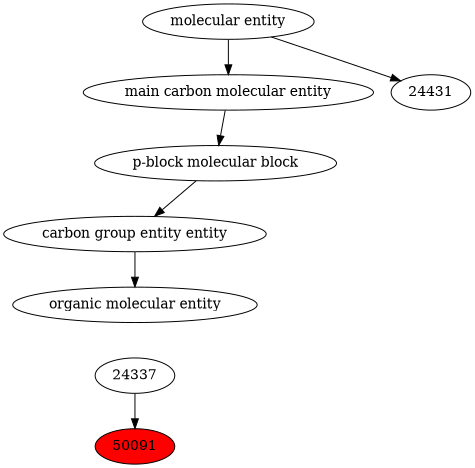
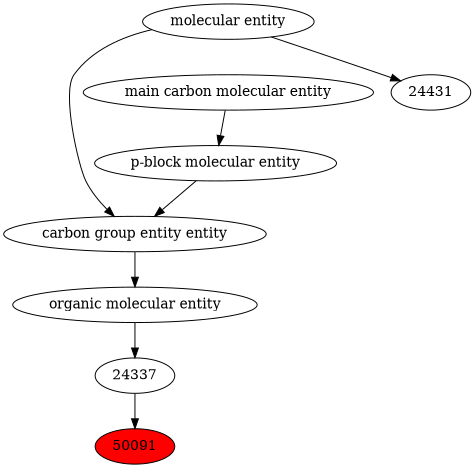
edge "molecular entity" -> "main carbon molecular entity": now "molecular entity" -> "carbon group entity entity"
node "p-block molecular block": label "p-block molecular block" -> "p-block molecular entity"
edge "organic molecular entity" -> "24337": added
